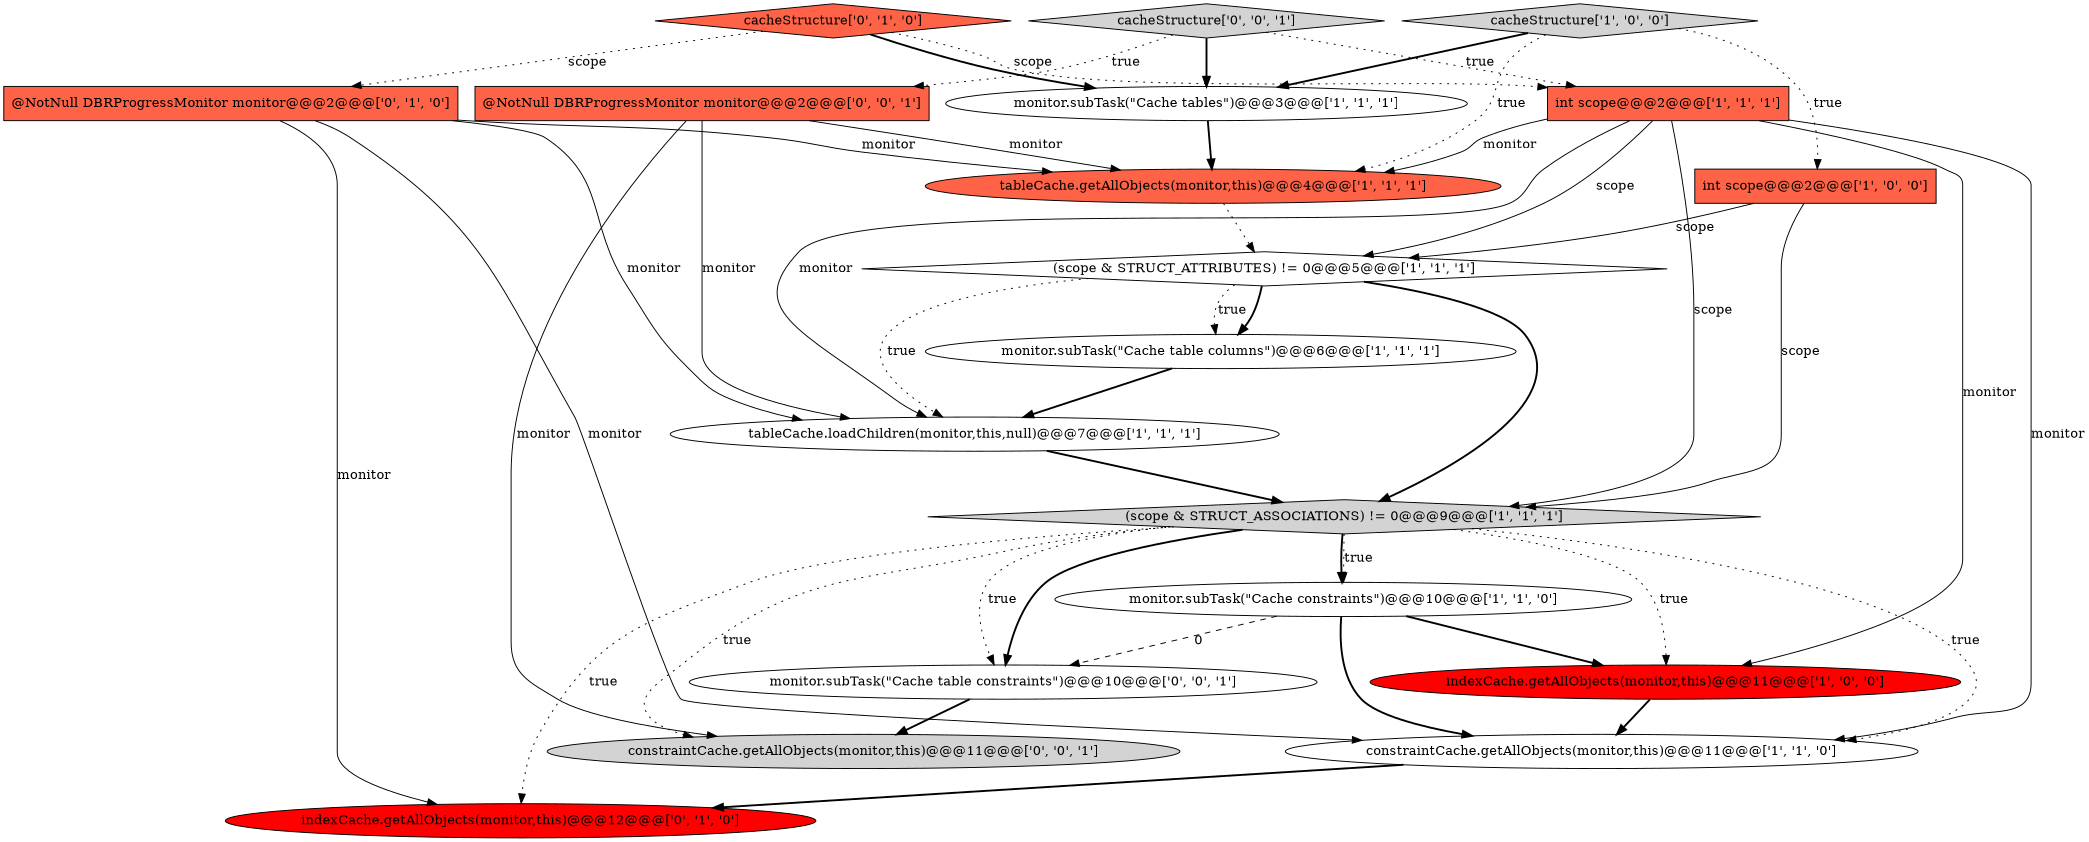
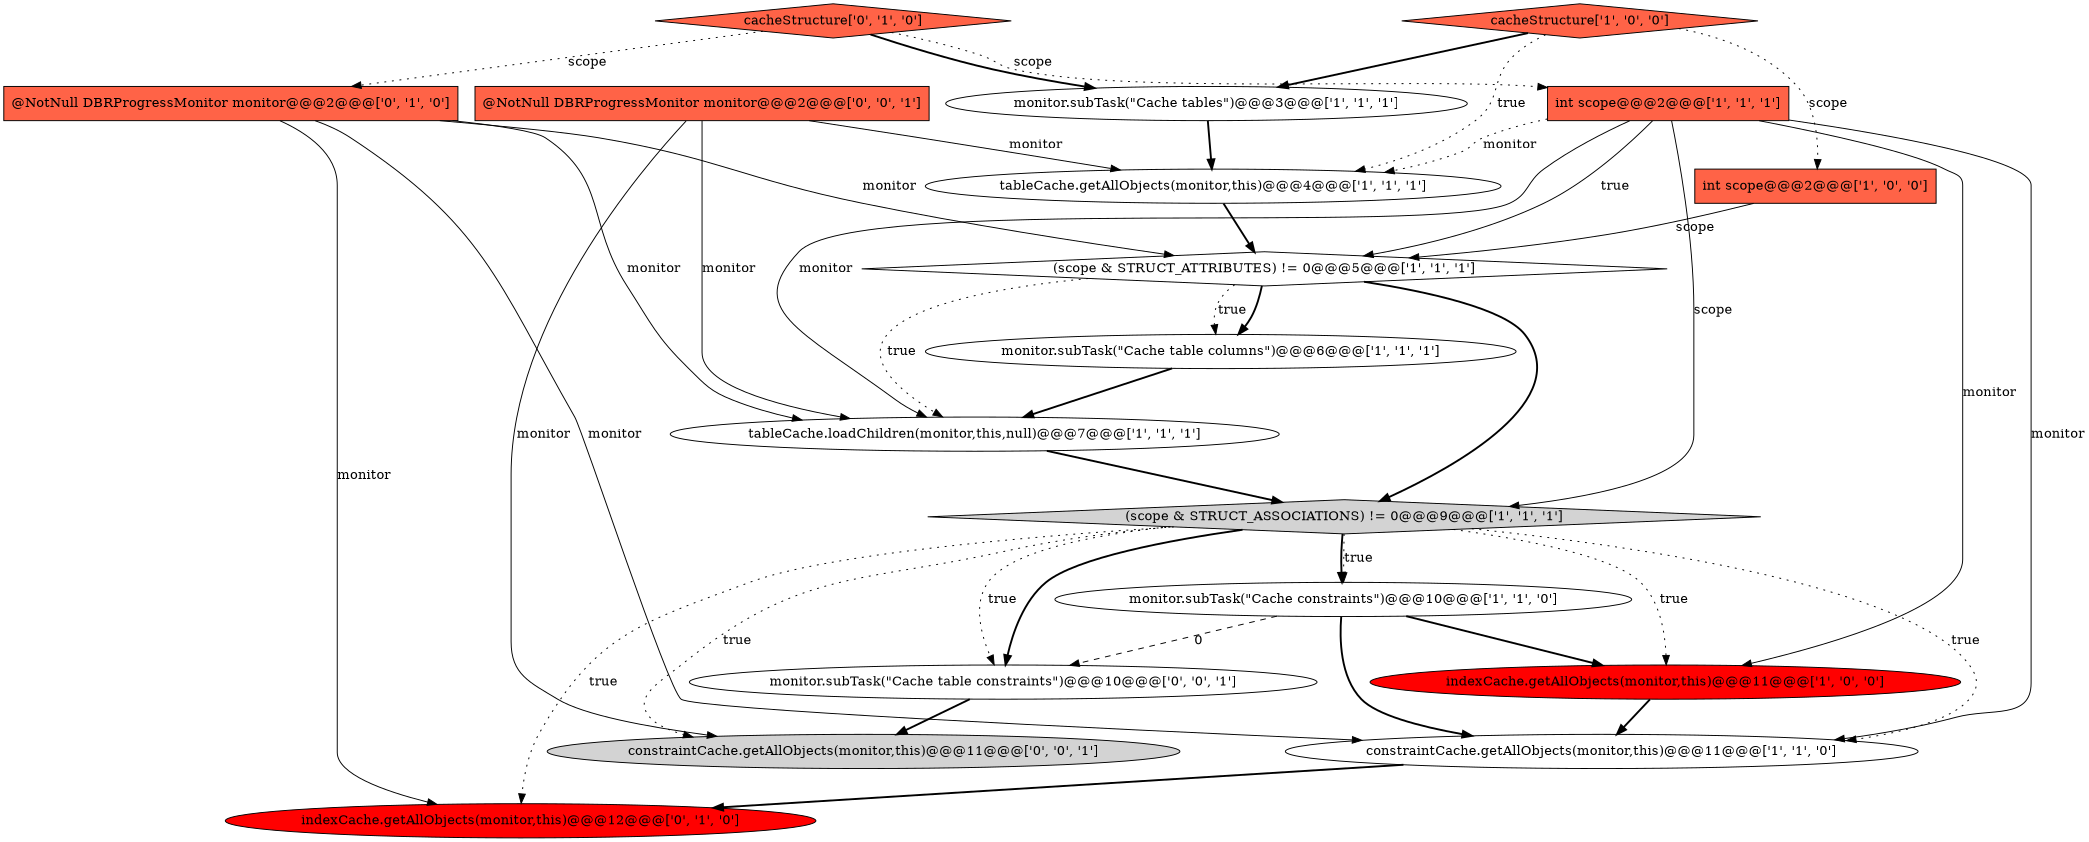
node "cacheStructure['0', '0', '1']": removed
node "cacheStructure['1', '0', '0']": fillcolor lightgray -> tomato
edge "cacheStructure['1', '0', '0']" -> "int scope@@@2@@@['1', '0', '0']": label "true" -> "scope"
edge "@NotNull DBRProgressMonitor monitor@@@2@@@['0', '1', '0']" -> "tableCache.getAllObjects(monitor,this)@@@4@@@['1', '1', '1']": now "@NotNull DBRProgressMonitor monitor@@@2@@@['0', '1', '0']" -> "(scope & STRUCT_ATTRIBUTES) != 0@@@5@@@['1', '1', '1']"
edge "int scope@@@2@@@['1', '1', '1']" -> "tableCache.getAllObjects(monitor,this)@@@4@@@['1', '1', '1']": style solid -> dotted
node "tableCache.getAllObjects(monitor,this)@@@4@@@['1', '1', '1']": fillcolor tomato -> white
edge "int scope@@@2@@@['1', '1', '1']" -> "(scope & STRUCT_ATTRIBUTES) != 0@@@5@@@['1', '1', '1']": label "scope" -> "true"
edge "tableCache.getAllObjects(monitor,this)@@@4@@@['1', '1', '1']" -> "(scope & STRUCT_ATTRIBUTES) != 0@@@5@@@['1', '1', '1']": style dotted -> bold
edge "int scope@@@2@@@['1', '0', '0']" -> "(scope & STRUCT_ASSOCIATIONS) != 0@@@9@@@['1', '1', '1']": removed, label "scope"
